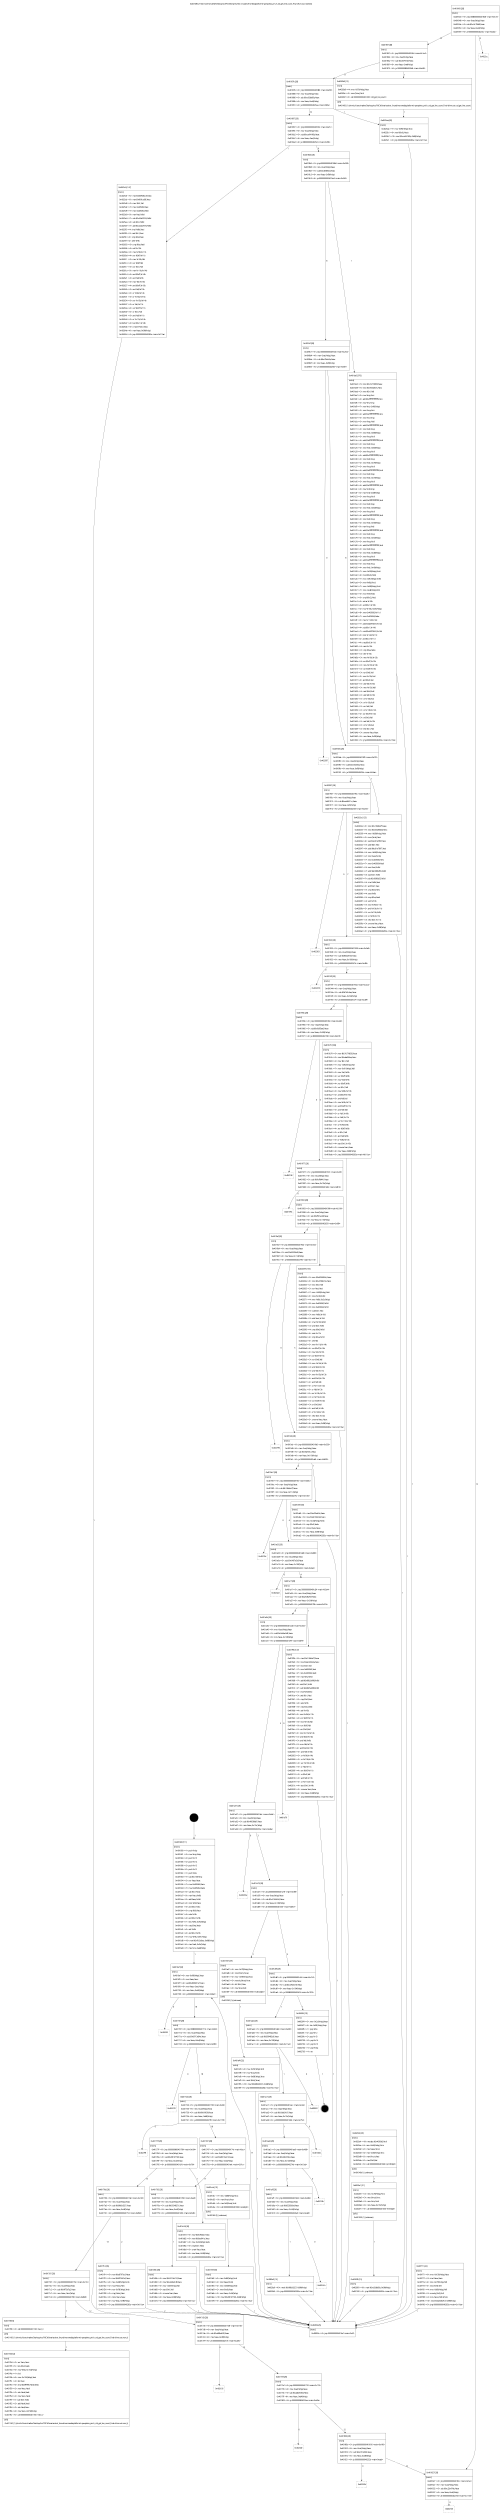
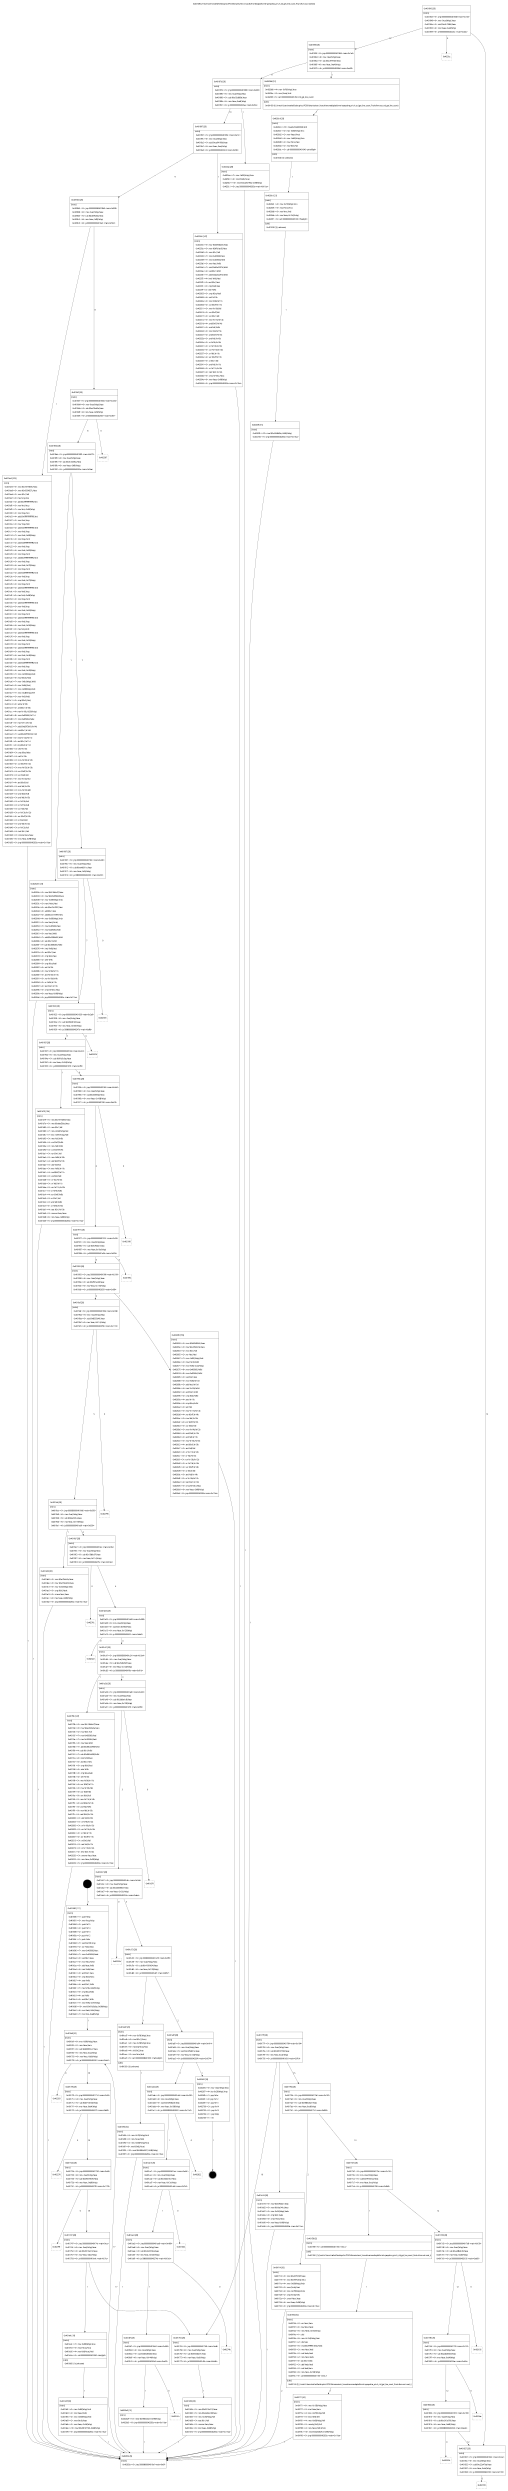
edge "0x4020b8 [12]" -> "0x4025aa [28]": now "0x4020b8 [12]" -> "0x4020c4 [29]"
edge "0x401f3d [52]" -> "0x401f71 [42]": added, label "1"
